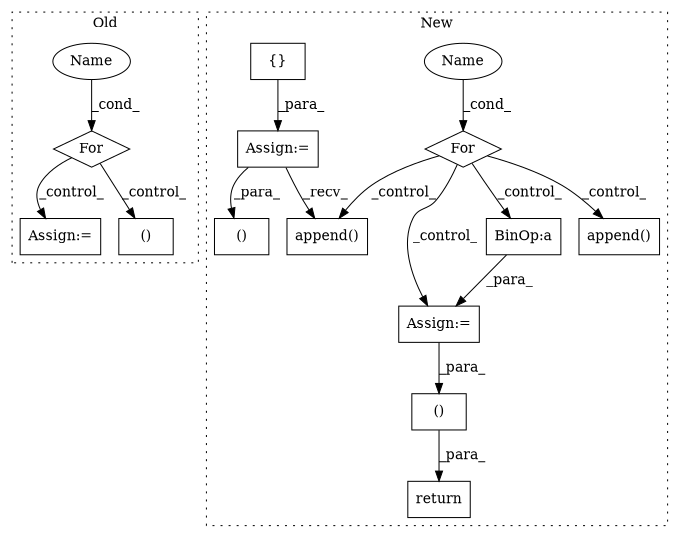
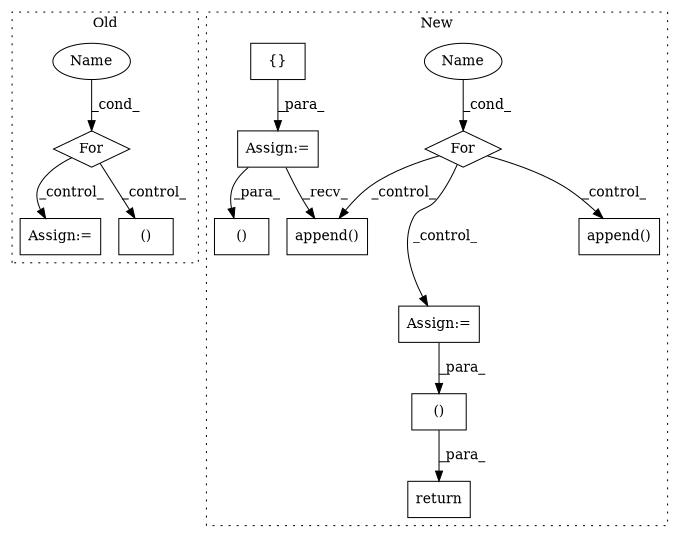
node "BinOp:a": removed
